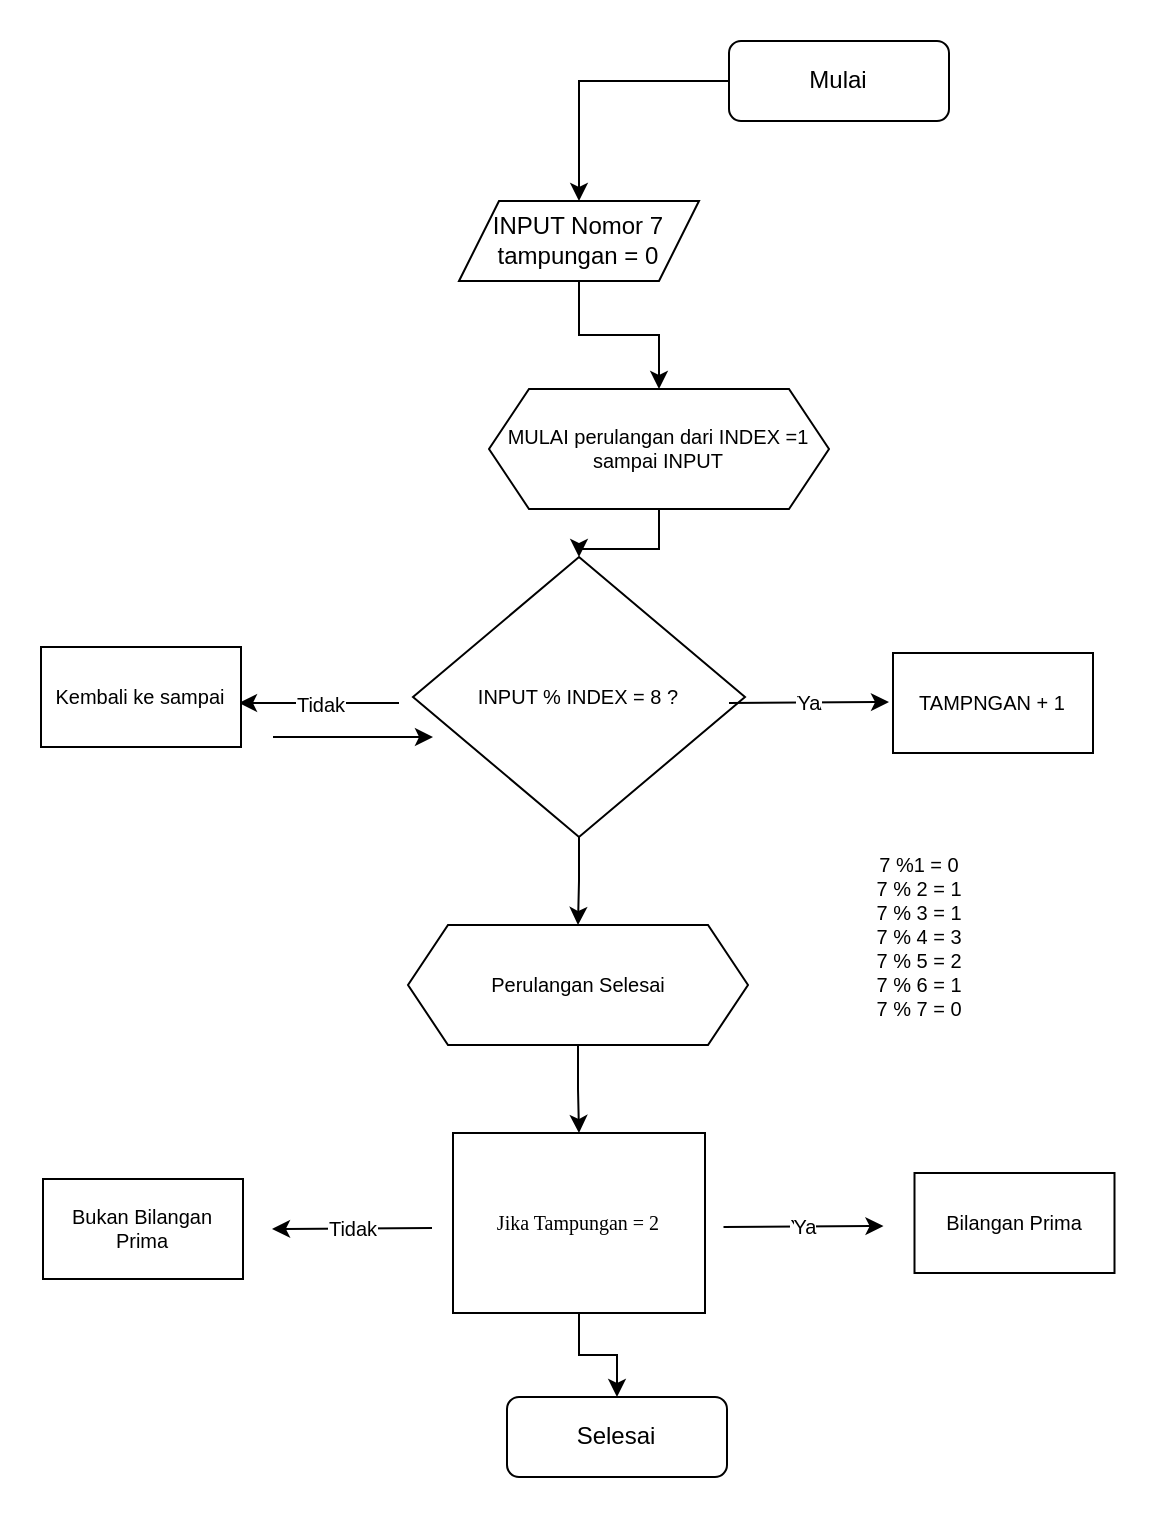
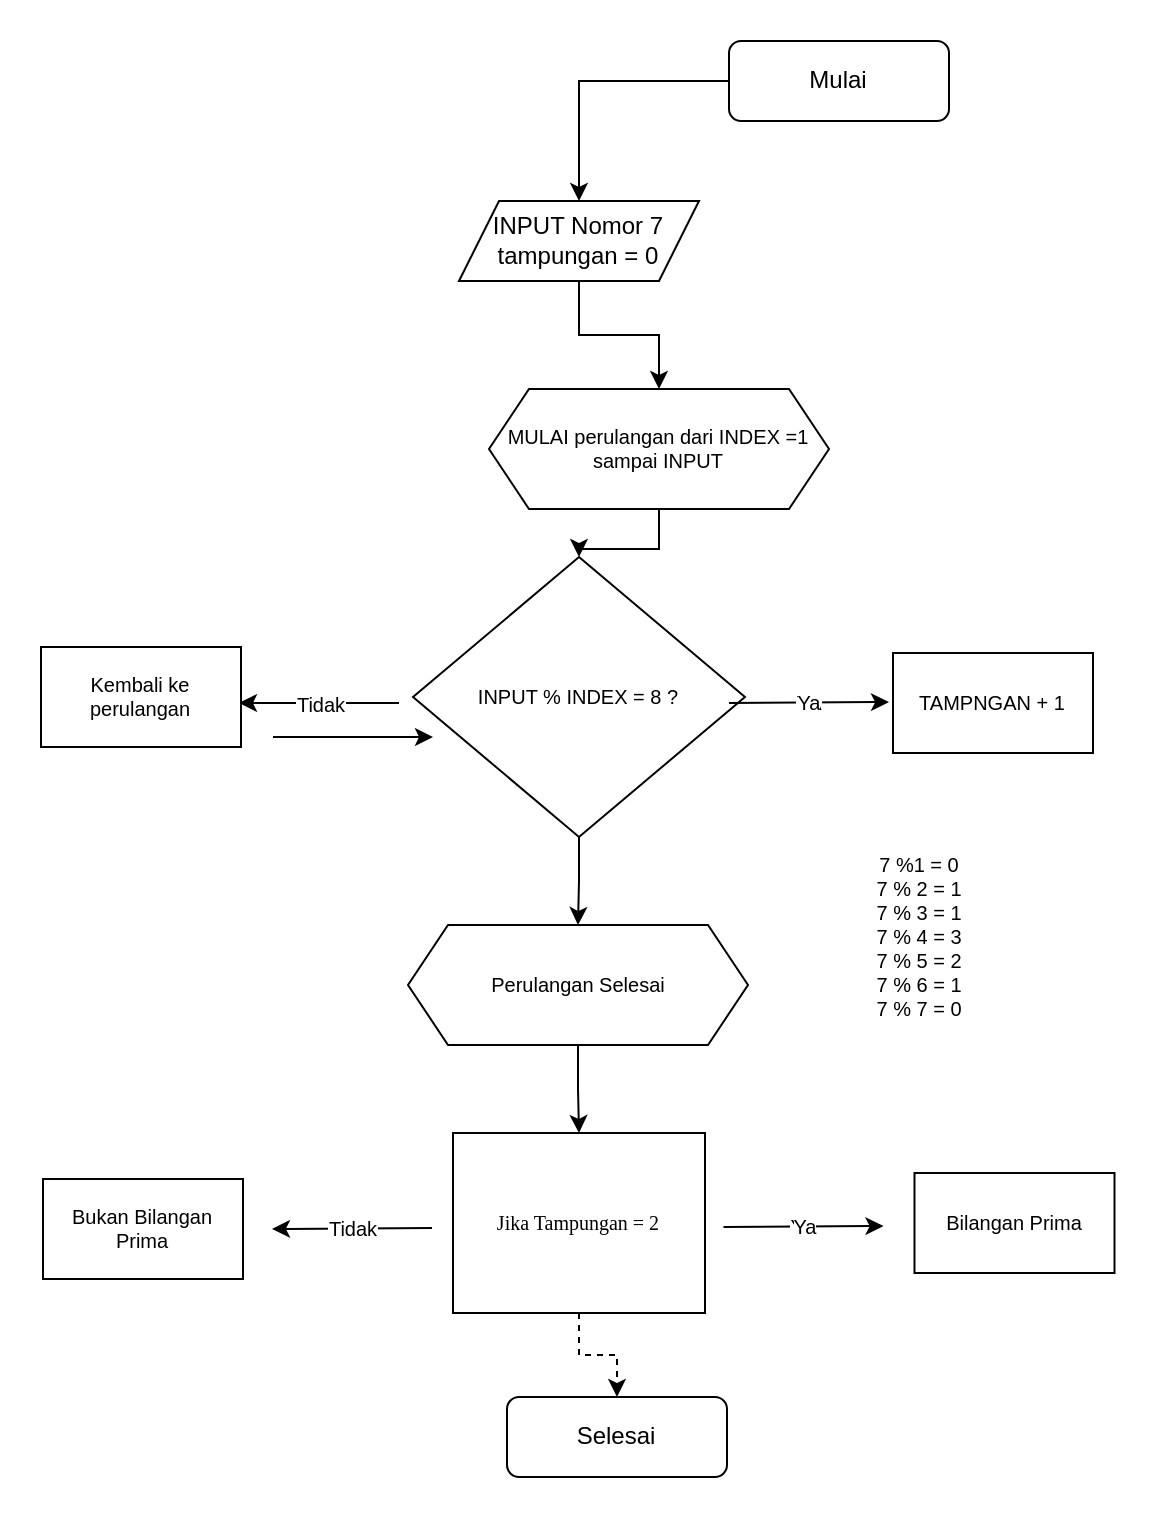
node "Kembali ke sampai": label "Kembali ke sampai" -> "Kembali ke perulangan"
edge "Jika Tampungan = 2" -> "Selesai": style solid -> dashed
